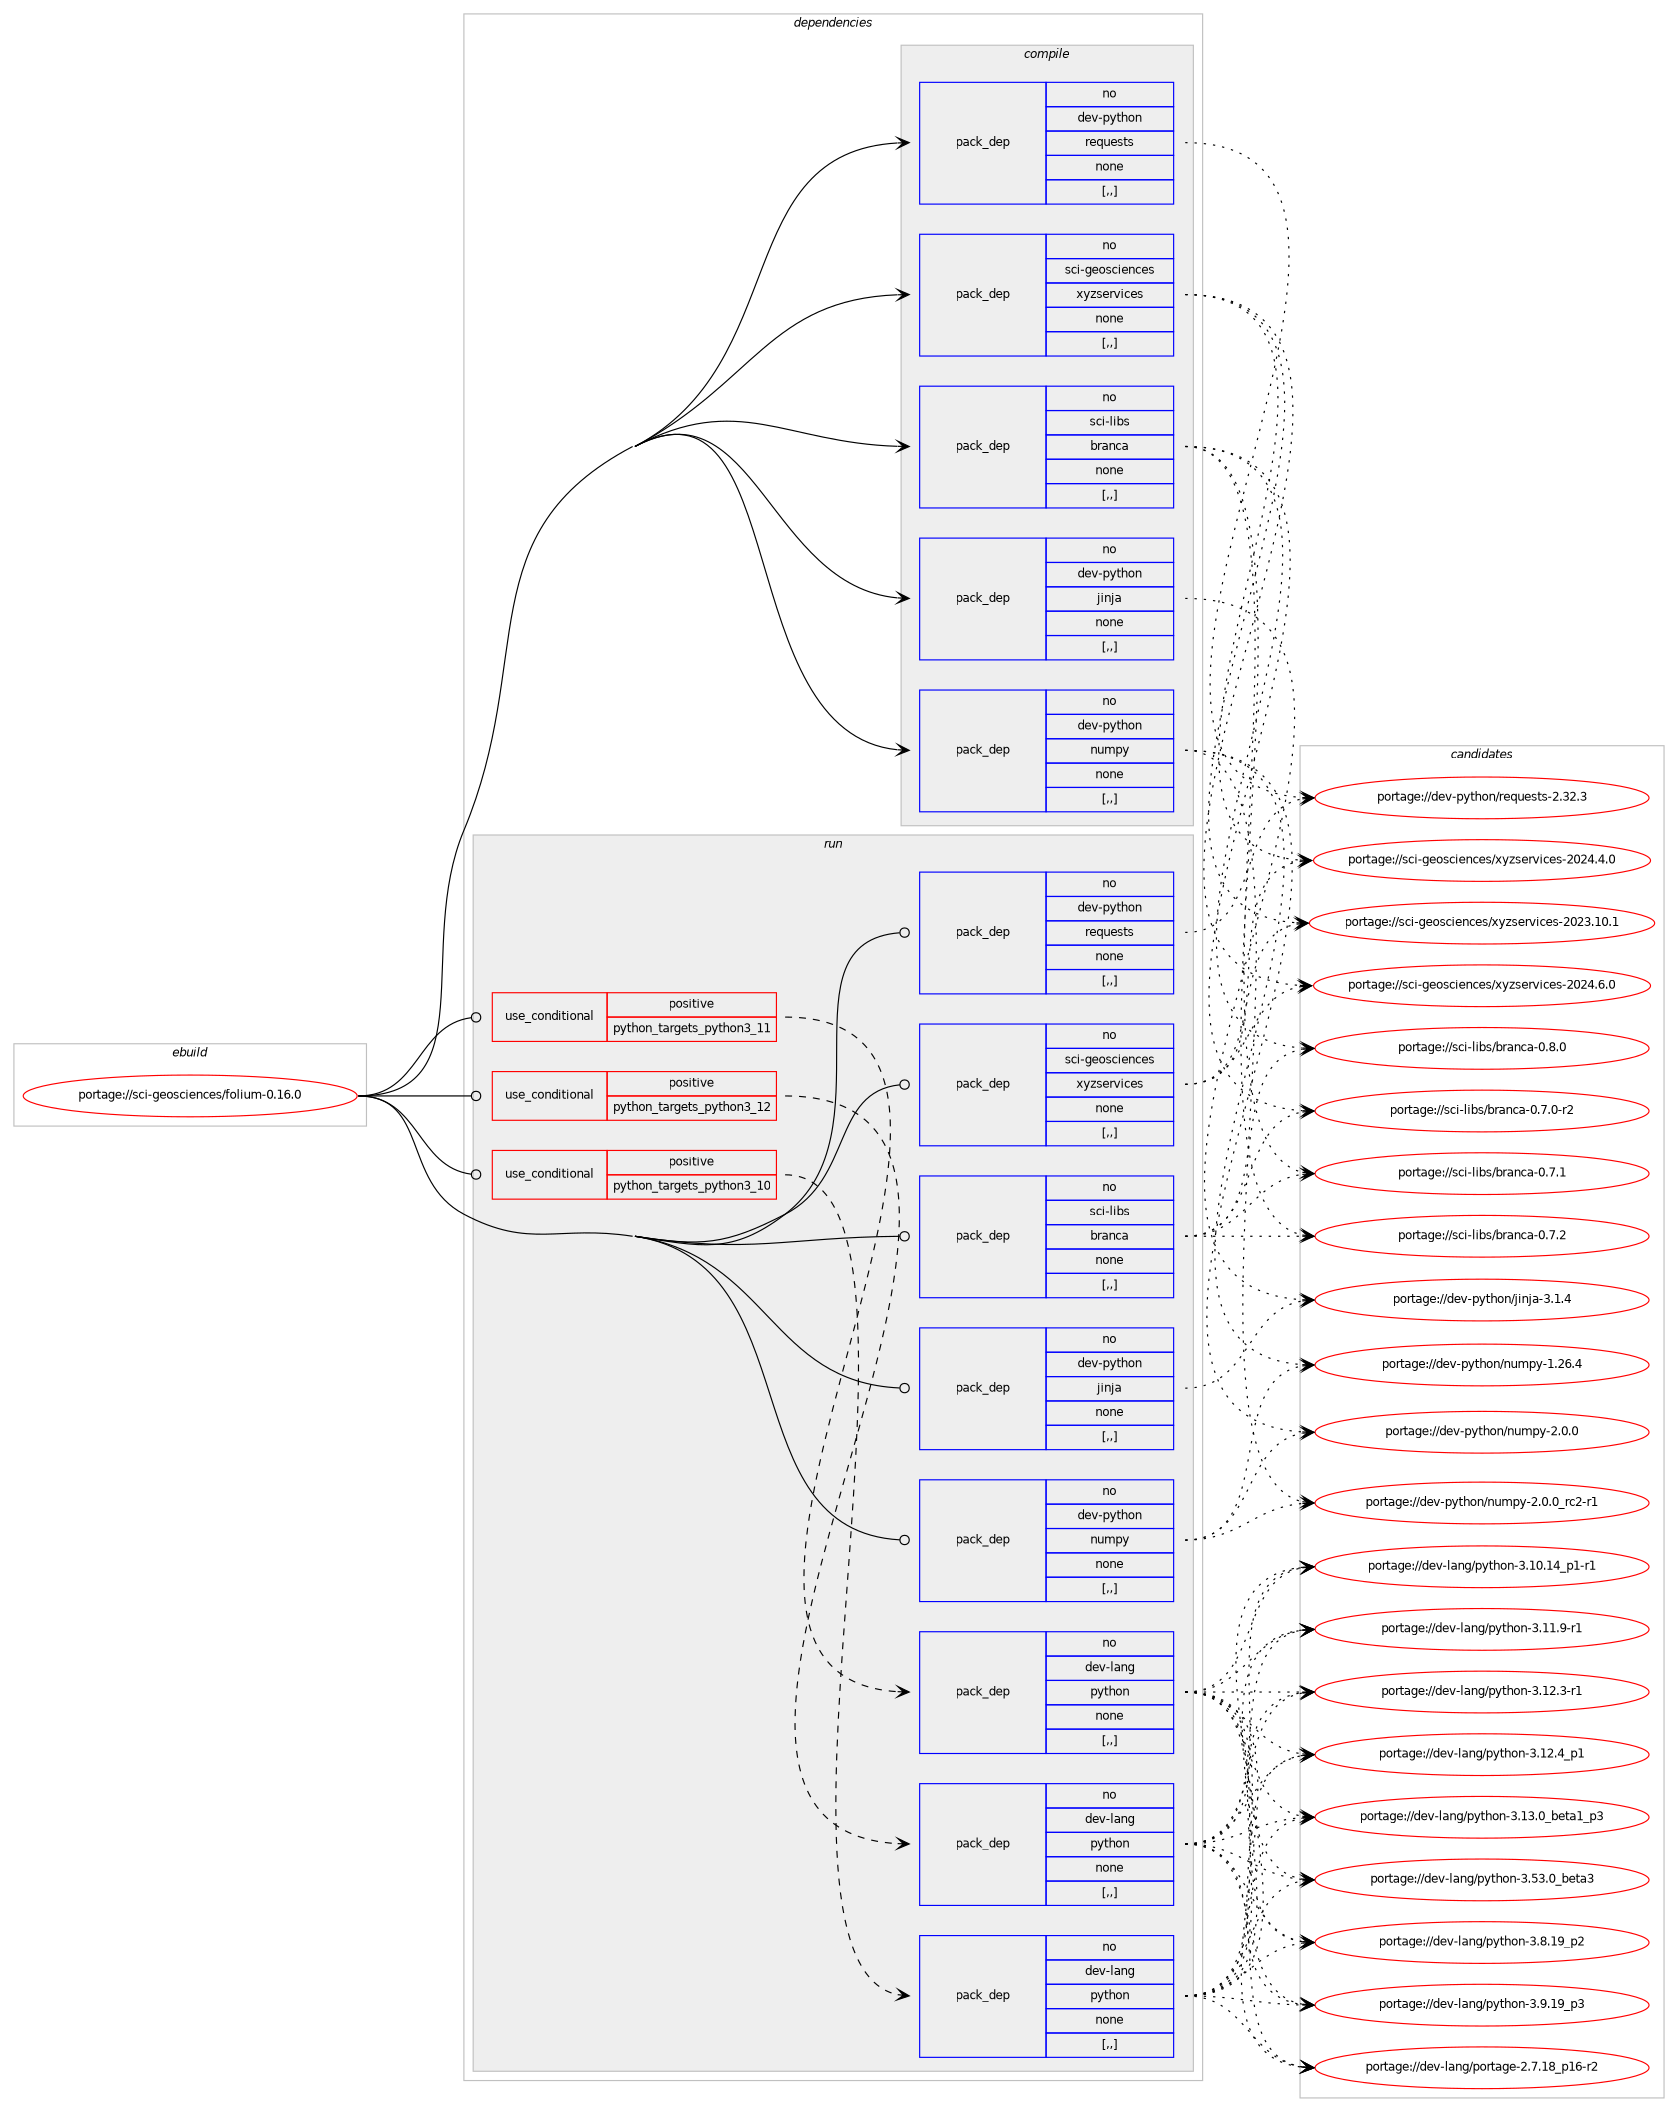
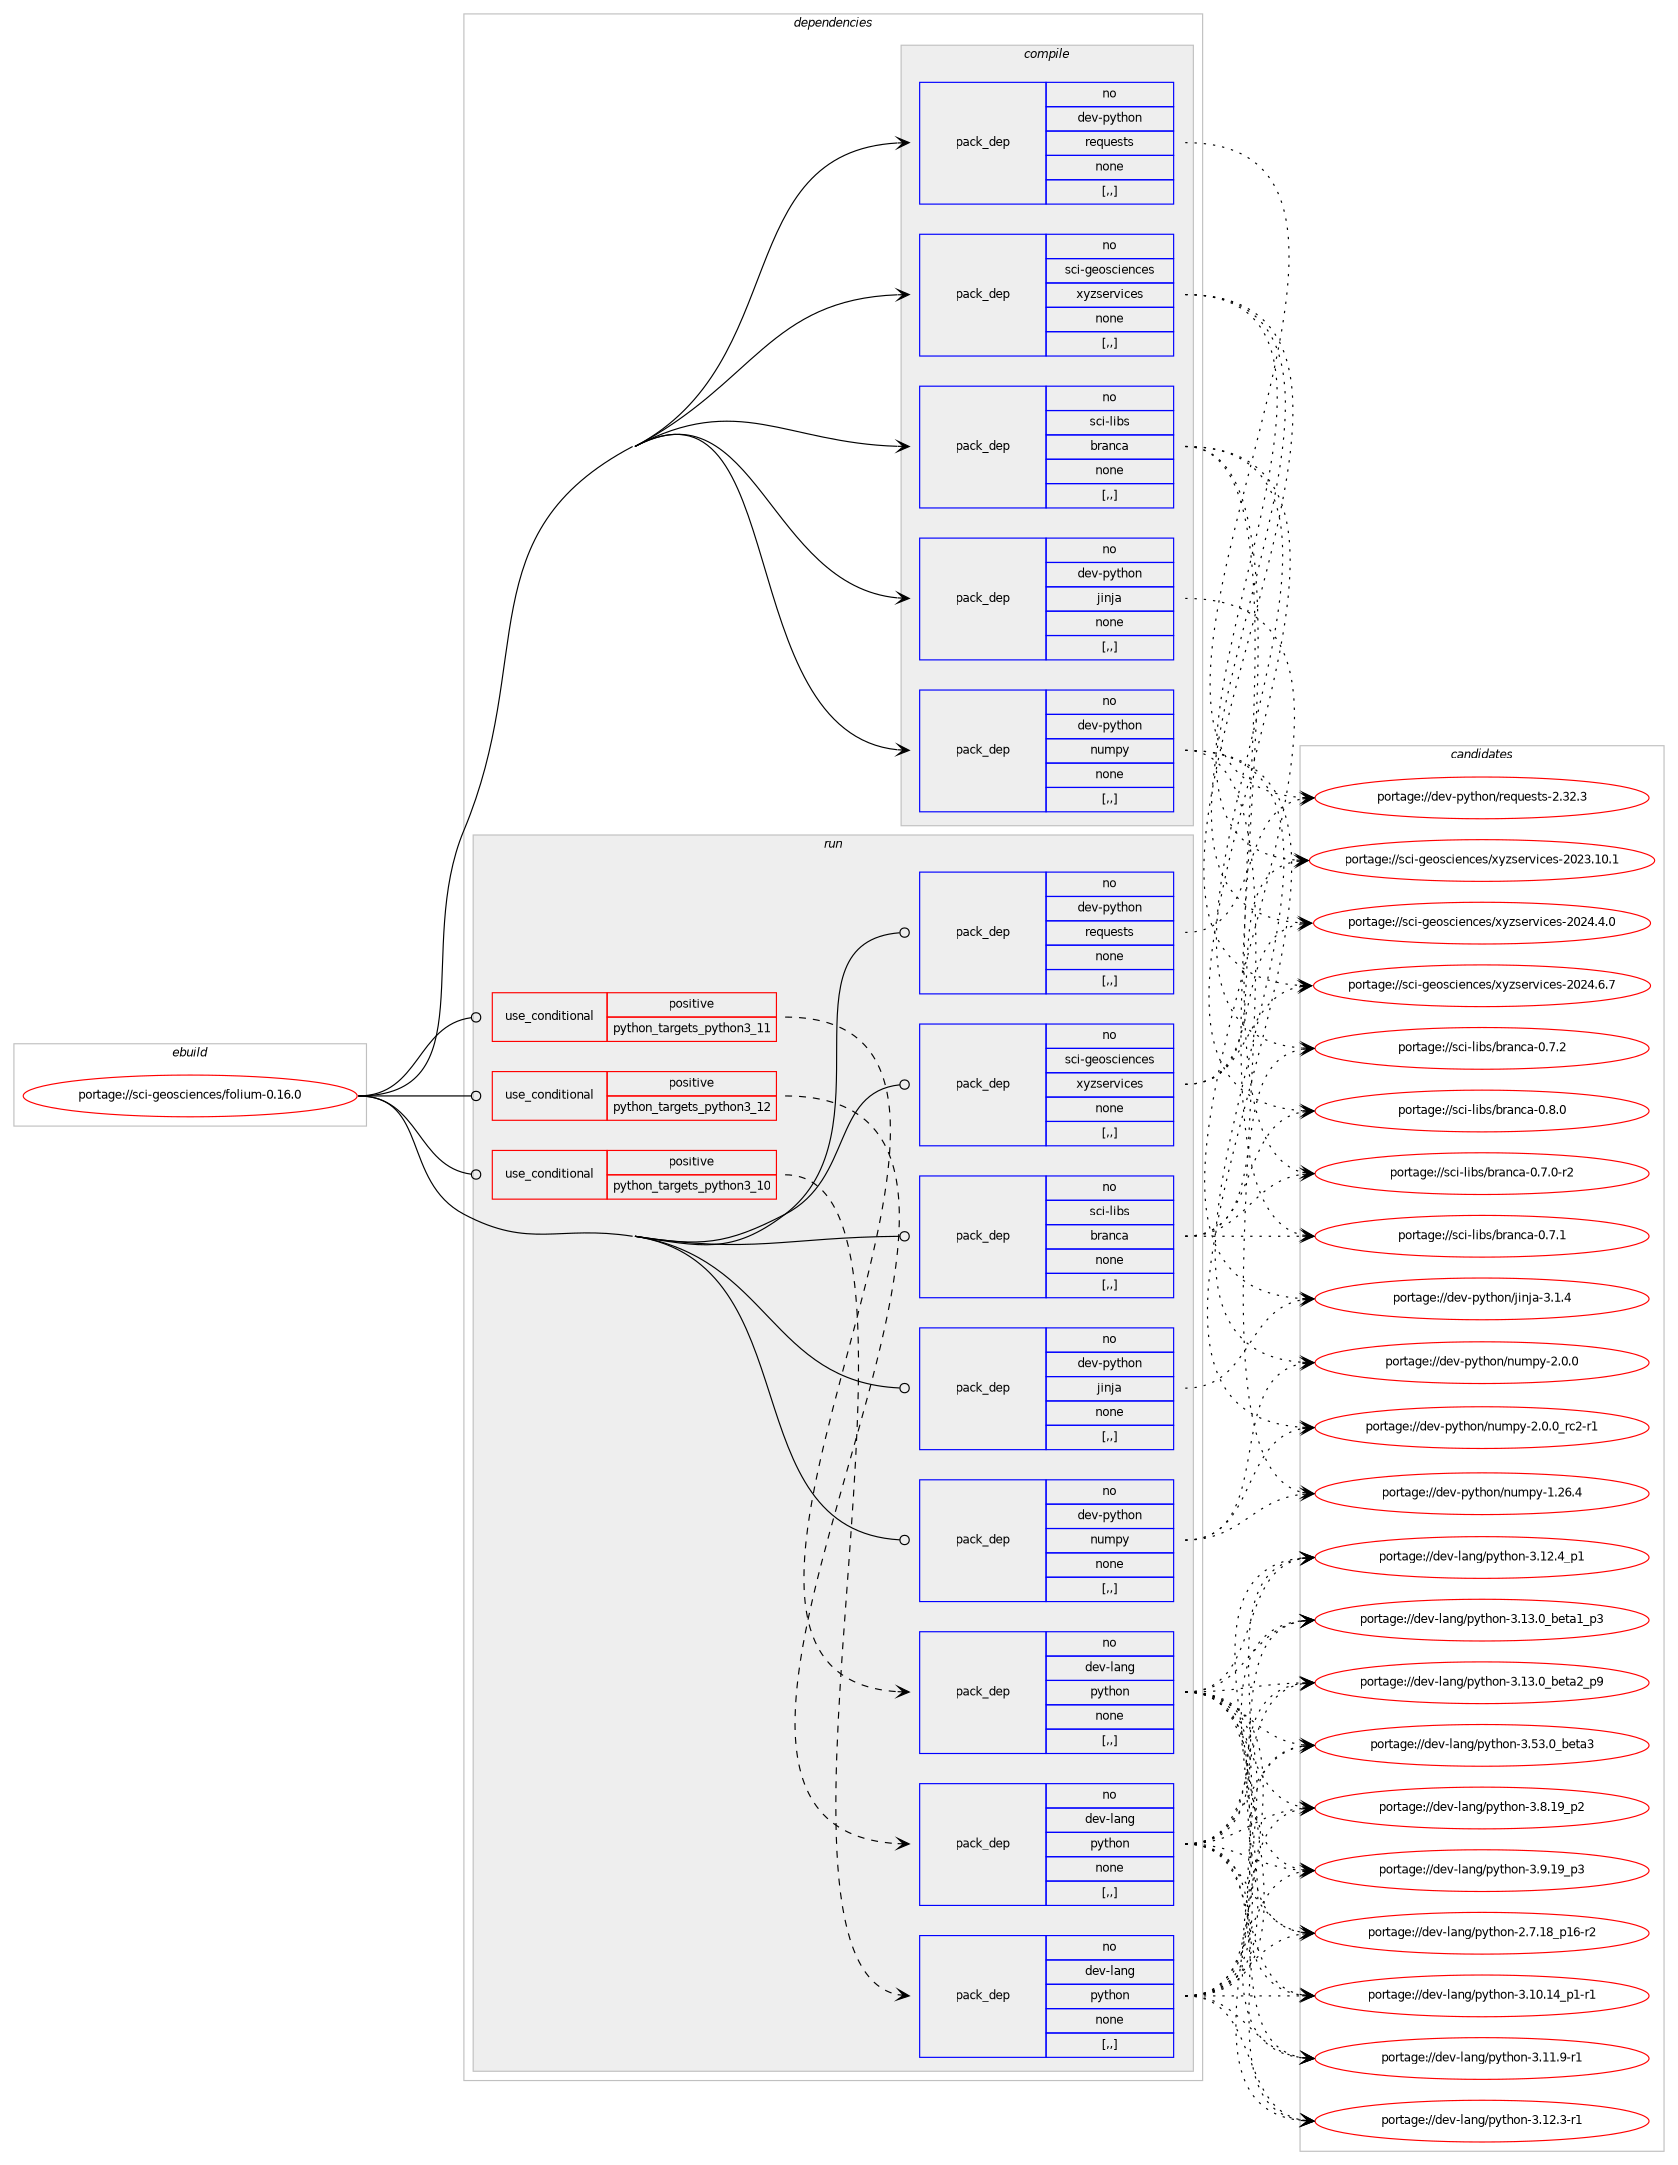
node "portage://sci-geosciences/xyzservices-2024.6.0": label "portage://sci-geosciences/xyzservices-2024.6.0" -> "portage://sci-geosciences/xyzservices-2024.6.7"
node "portage://dev-lang/python-3.13.0_beta2_p9": added
node "portage://dev-lang/portage-2.7.18_p16-r2": label "portage://dev-lang/portage-2.7.18_p16-r2" -> "portage://dev-lang/python-2.7.18_p16-r2"
